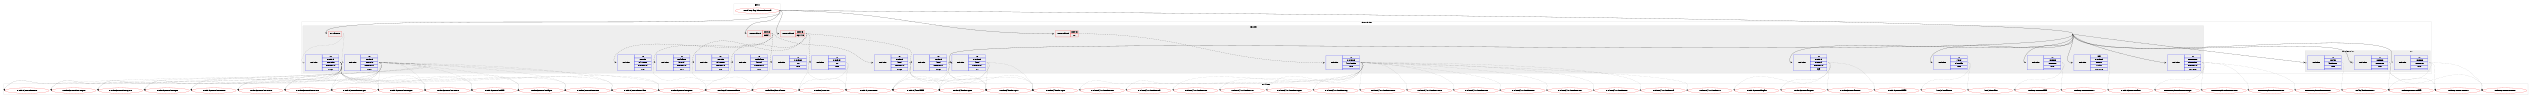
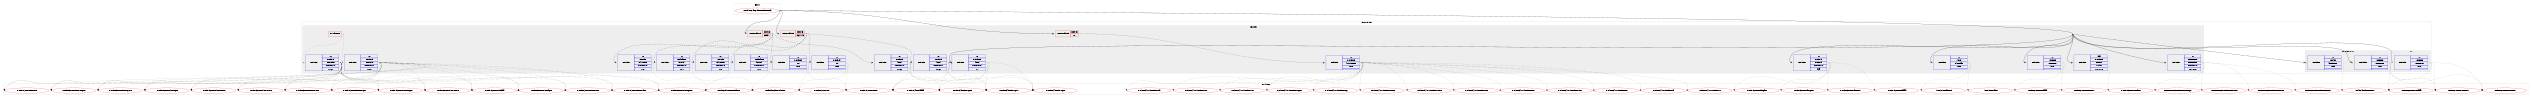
edge "x11-drivers/xf86-video-geode-2.11.19" -> "any_of_group": removed
node "sys-kernel/linux-headers-4.20": removed
